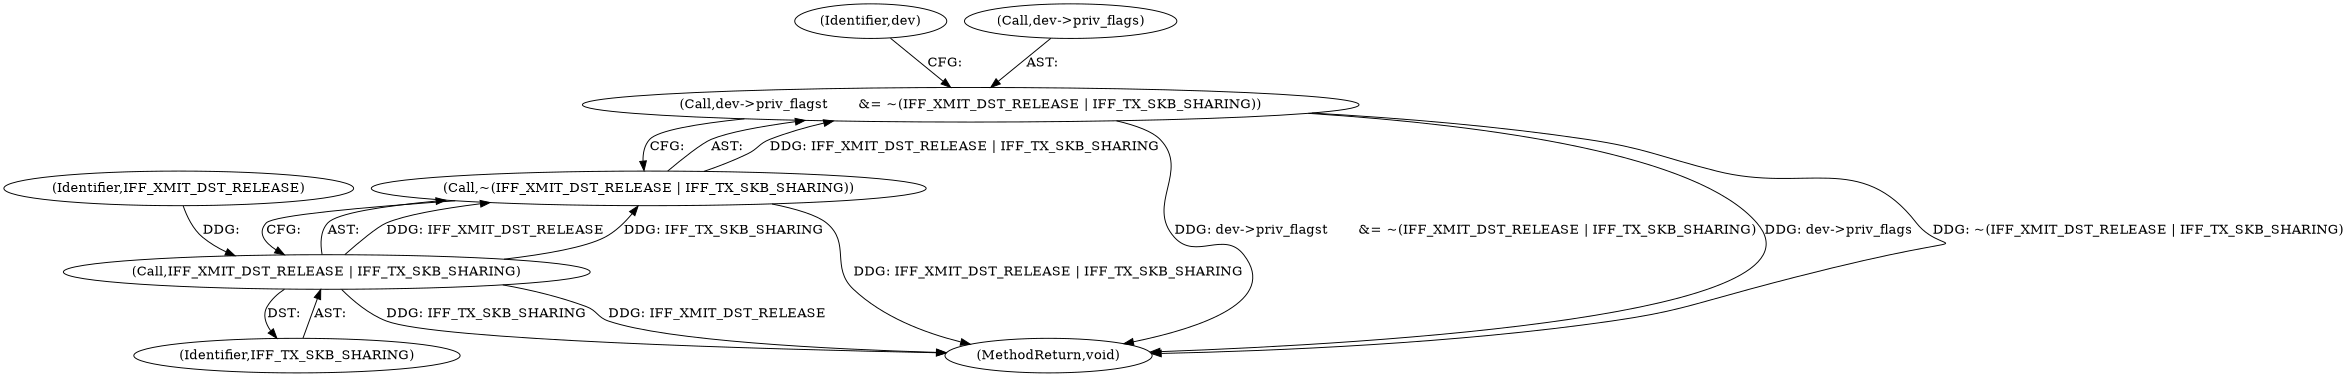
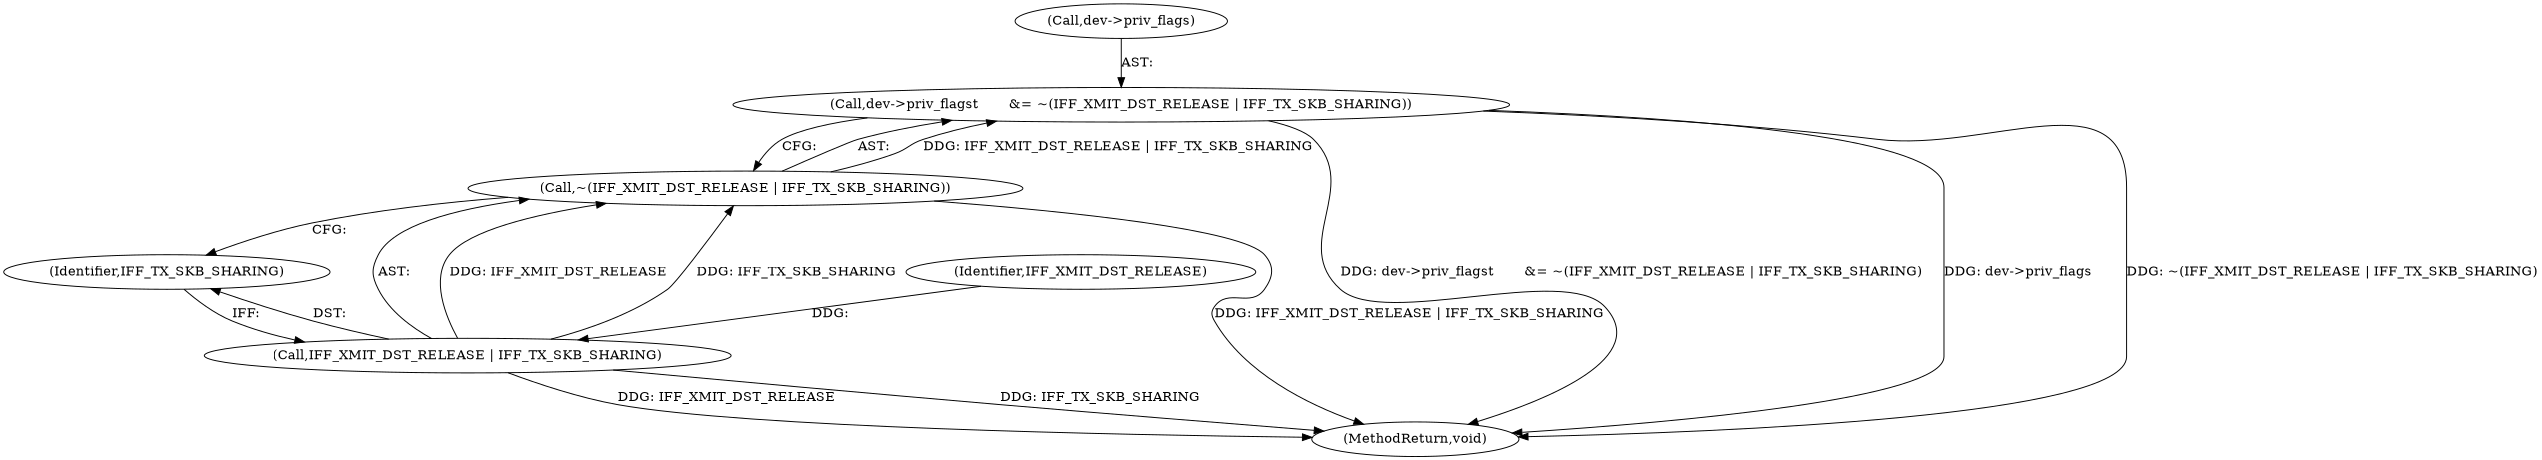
node "(Identifier,dev)": removed
edge "(Call,~(IFF_XMIT_DST_RELEASE | IFF_TX_SKB_SHARING))" -> "(Call,IFF_XMIT_DST_RELEASE | IFF_TX_SKB_SHARING)": now "(Call,~(IFF_XMIT_DST_RELEASE | IFF_TX_SKB_SHARING))" -> "(Identifier,IFF_TX_SKB_SHARING)"
edge "(Identifier,IFF_TX_SKB_SHARING)" -> "(Call,IFF_XMIT_DST_RELEASE | IFF_TX_SKB_SHARING)": label "AST: " -> "IFF: "
